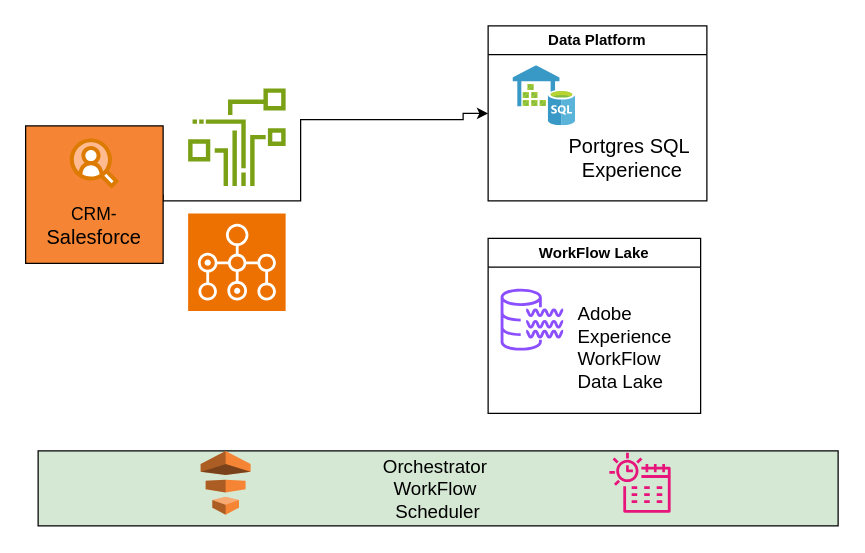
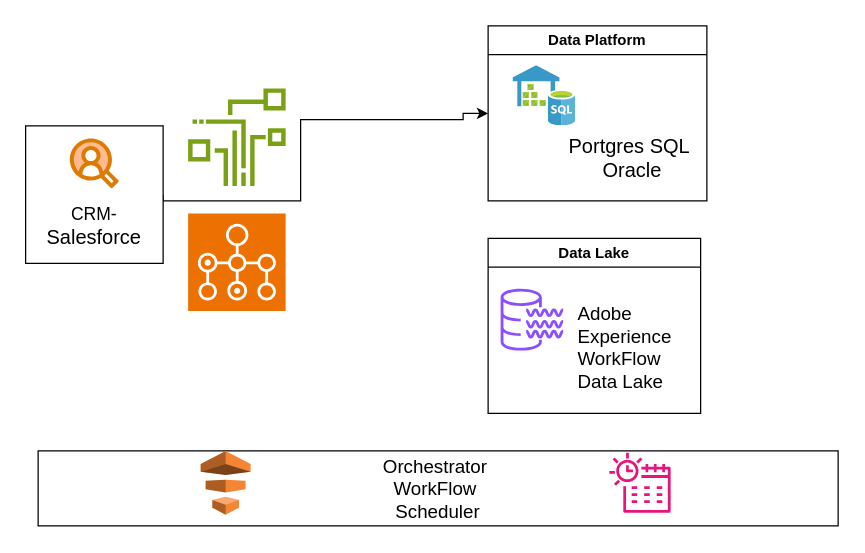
node "Portgres SQL Experience": label "Portgres SQL Experience" -> "Portgres SQL Oracle"
node "CRM- Salesforce": fillcolor #f58534 -> #ffffff
node "WorkFlow Lake": label "WorkFlow Lake" -> "Data Lake"
node "Orchestrator WorkFlow Scheduler": fillcolor #d5e8d4 -> #ffffff
